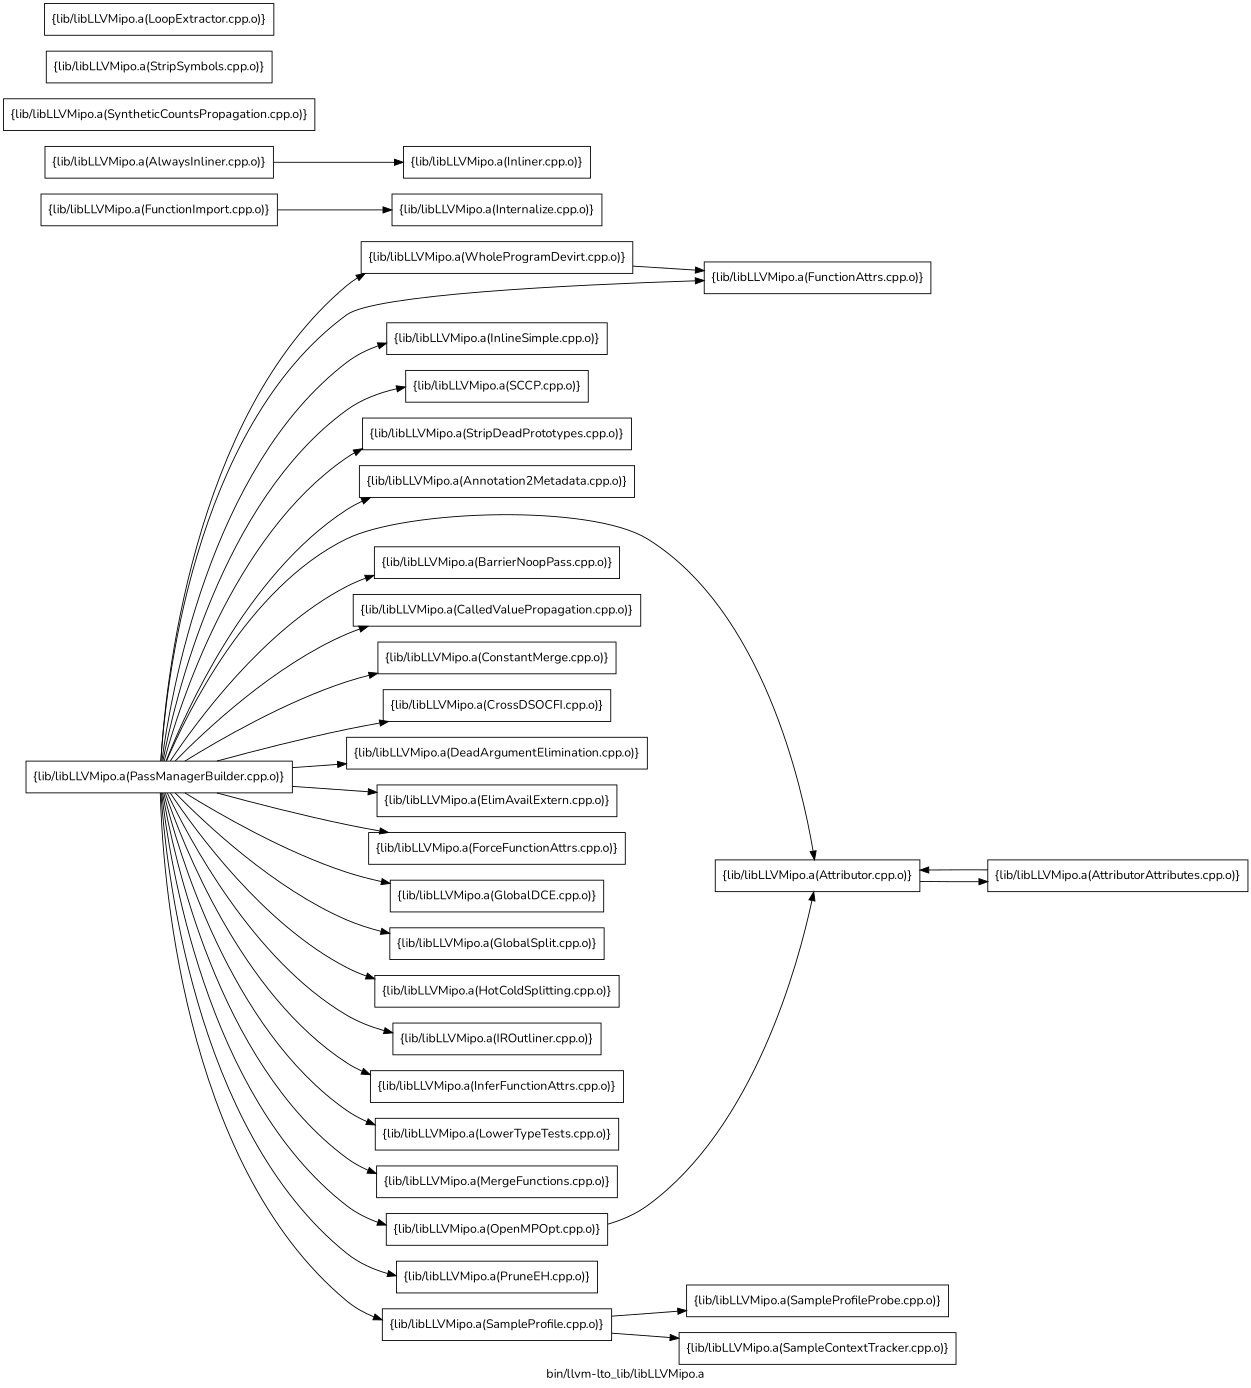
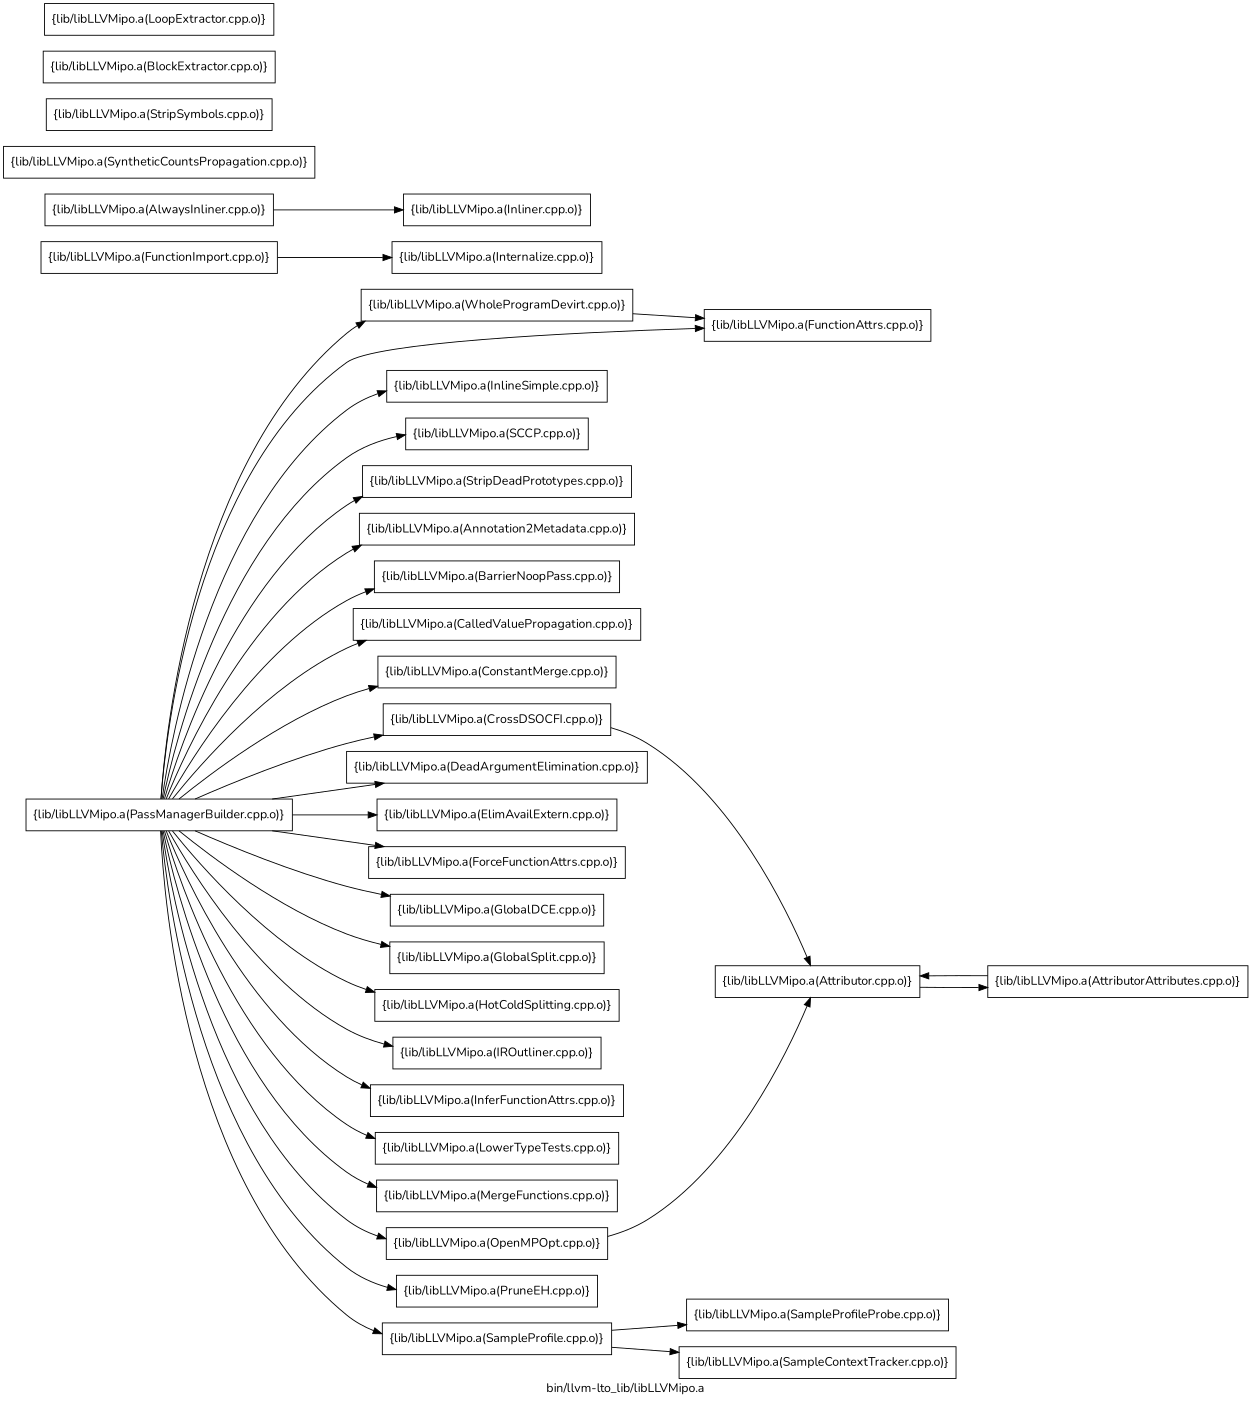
node "{lib/libLLVMipo.a(BlockExtractor.cpp.o)}": added
edge "{lib/libLLVMipo.a(PassManagerBuilder.cpp.o)}" -> "{lib/libLLVMipo.a(Attributor.cpp.o)}": now "{lib/libLLVMipo.a(CrossDSOCFI.cpp.o)}" -> "{lib/libLLVMipo.a(Attributor.cpp.o)}"
